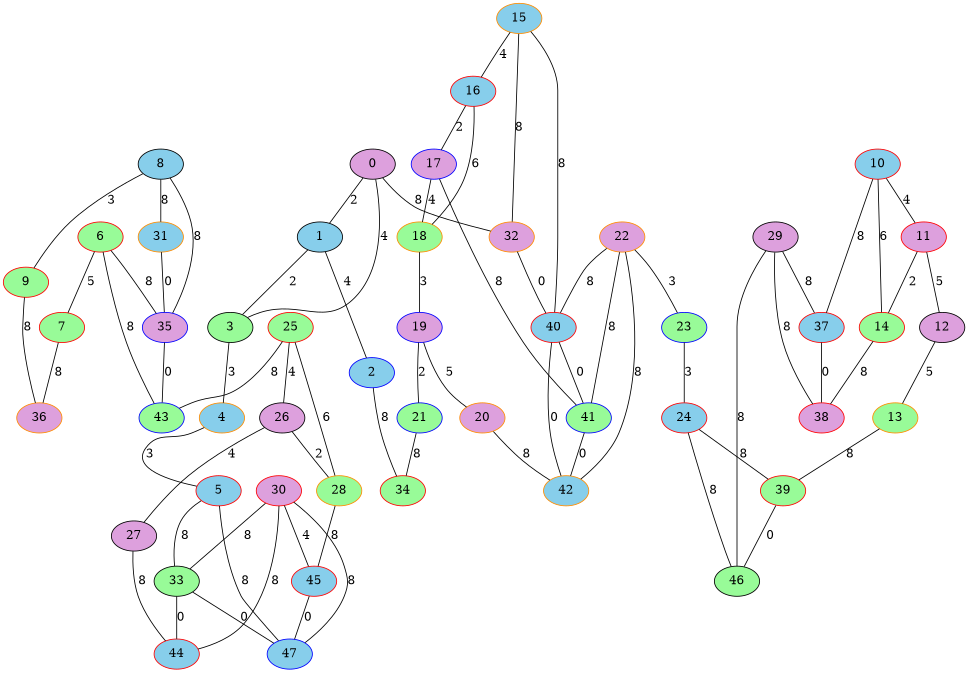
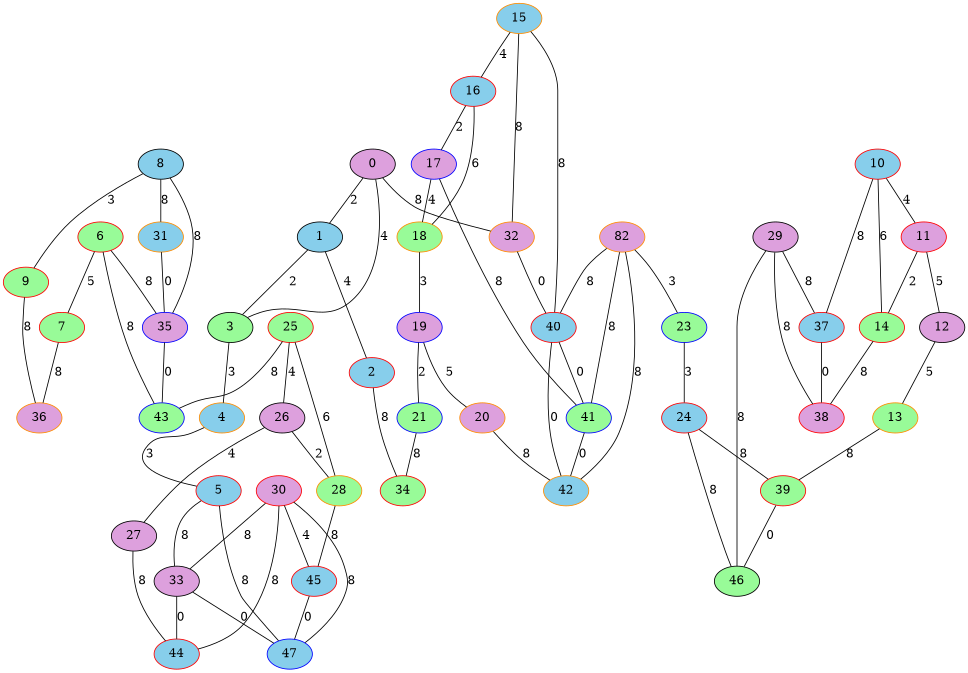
node "22": label "22" -> "82"
node "2": color blue -> red
node "33": fillcolor palegreen -> plum
